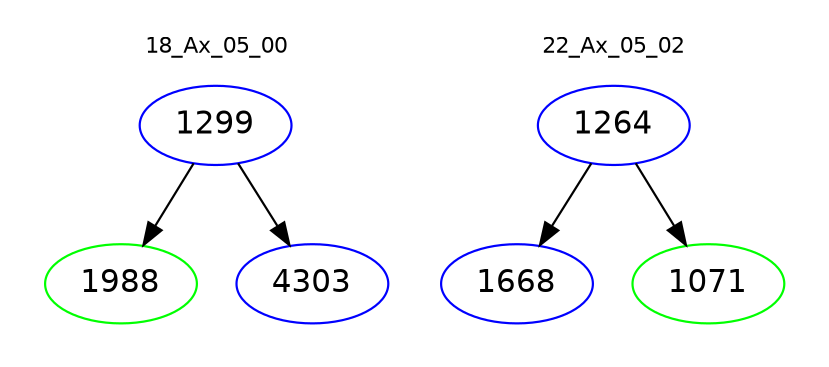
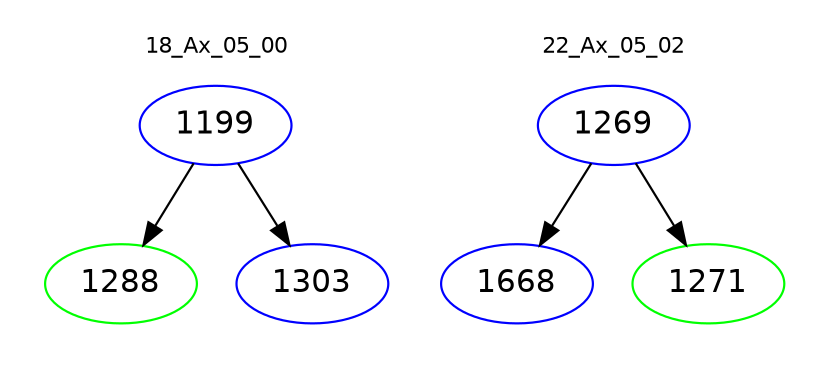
node "1299": label "1299" -> "1199"
node "1264": label "1264" -> "1269"
node "1988": label "1988" -> "1288"
node "4303": label "4303" -> "1303"
node "1071": label "1071" -> "1271"
